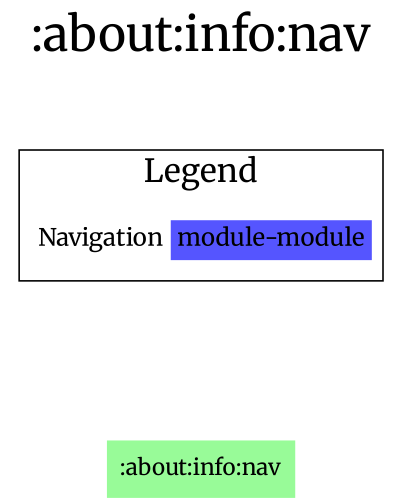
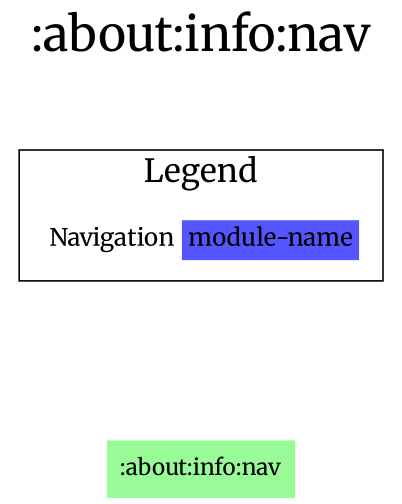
node "Navigation": text "module-module" -> "module-name"
